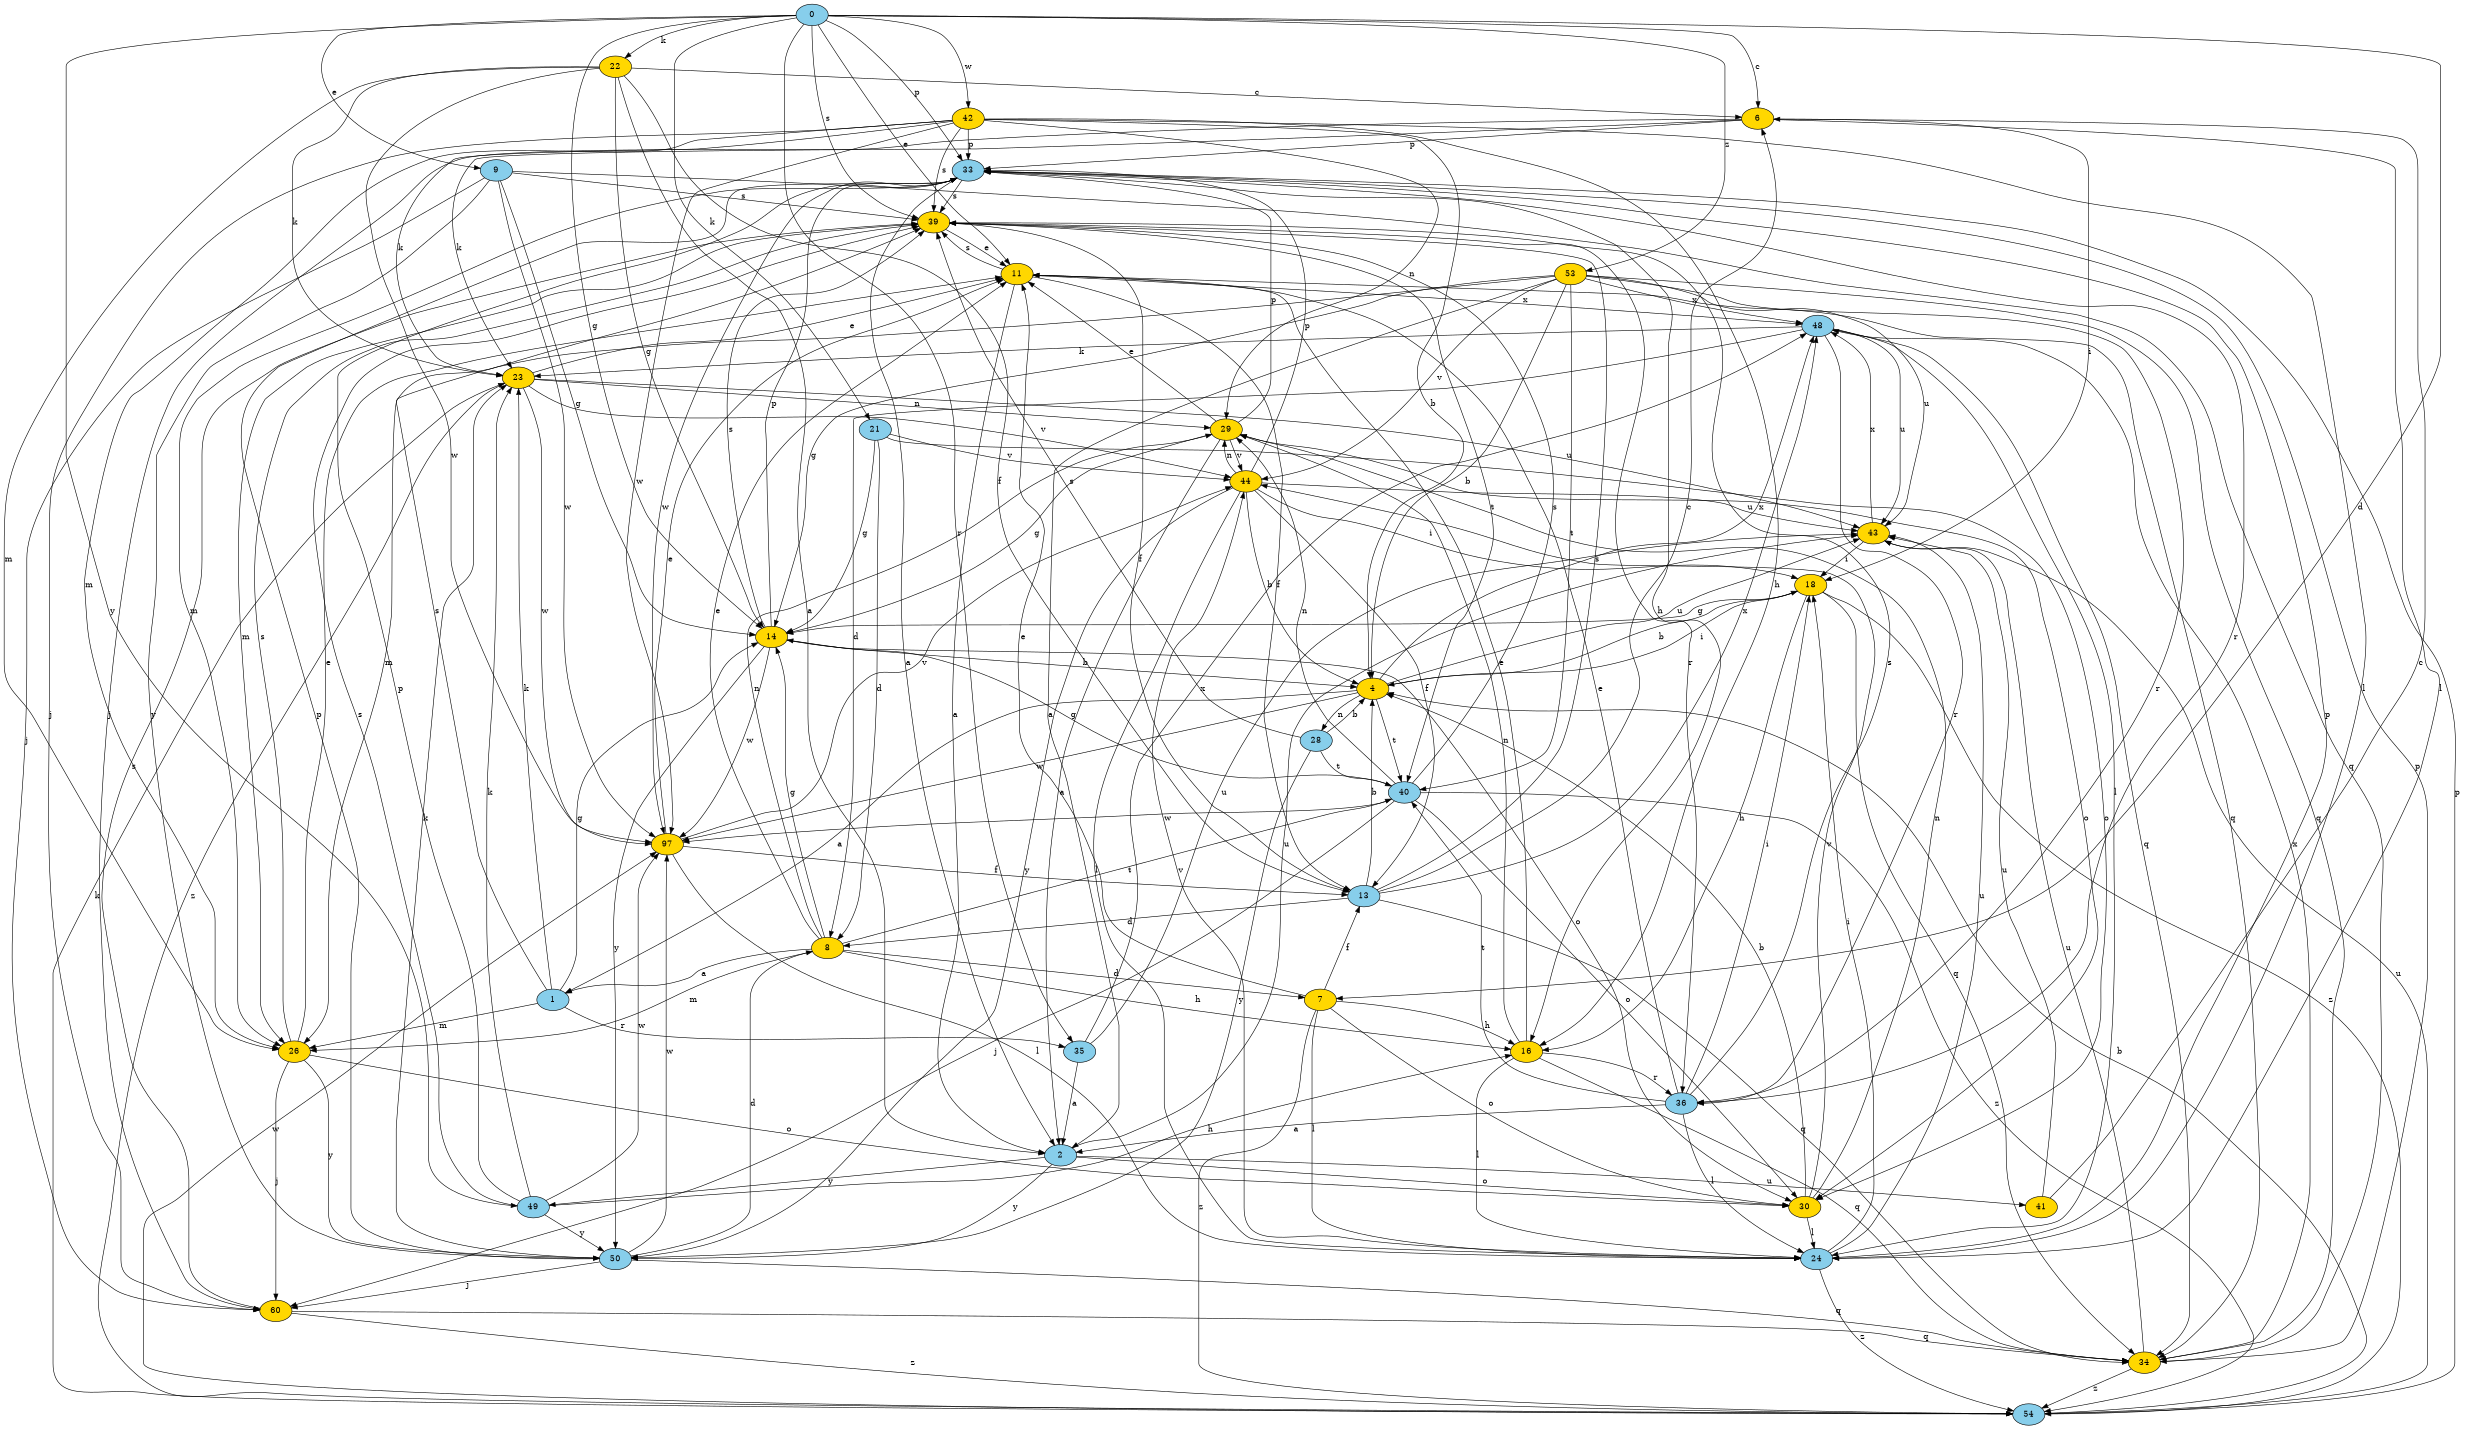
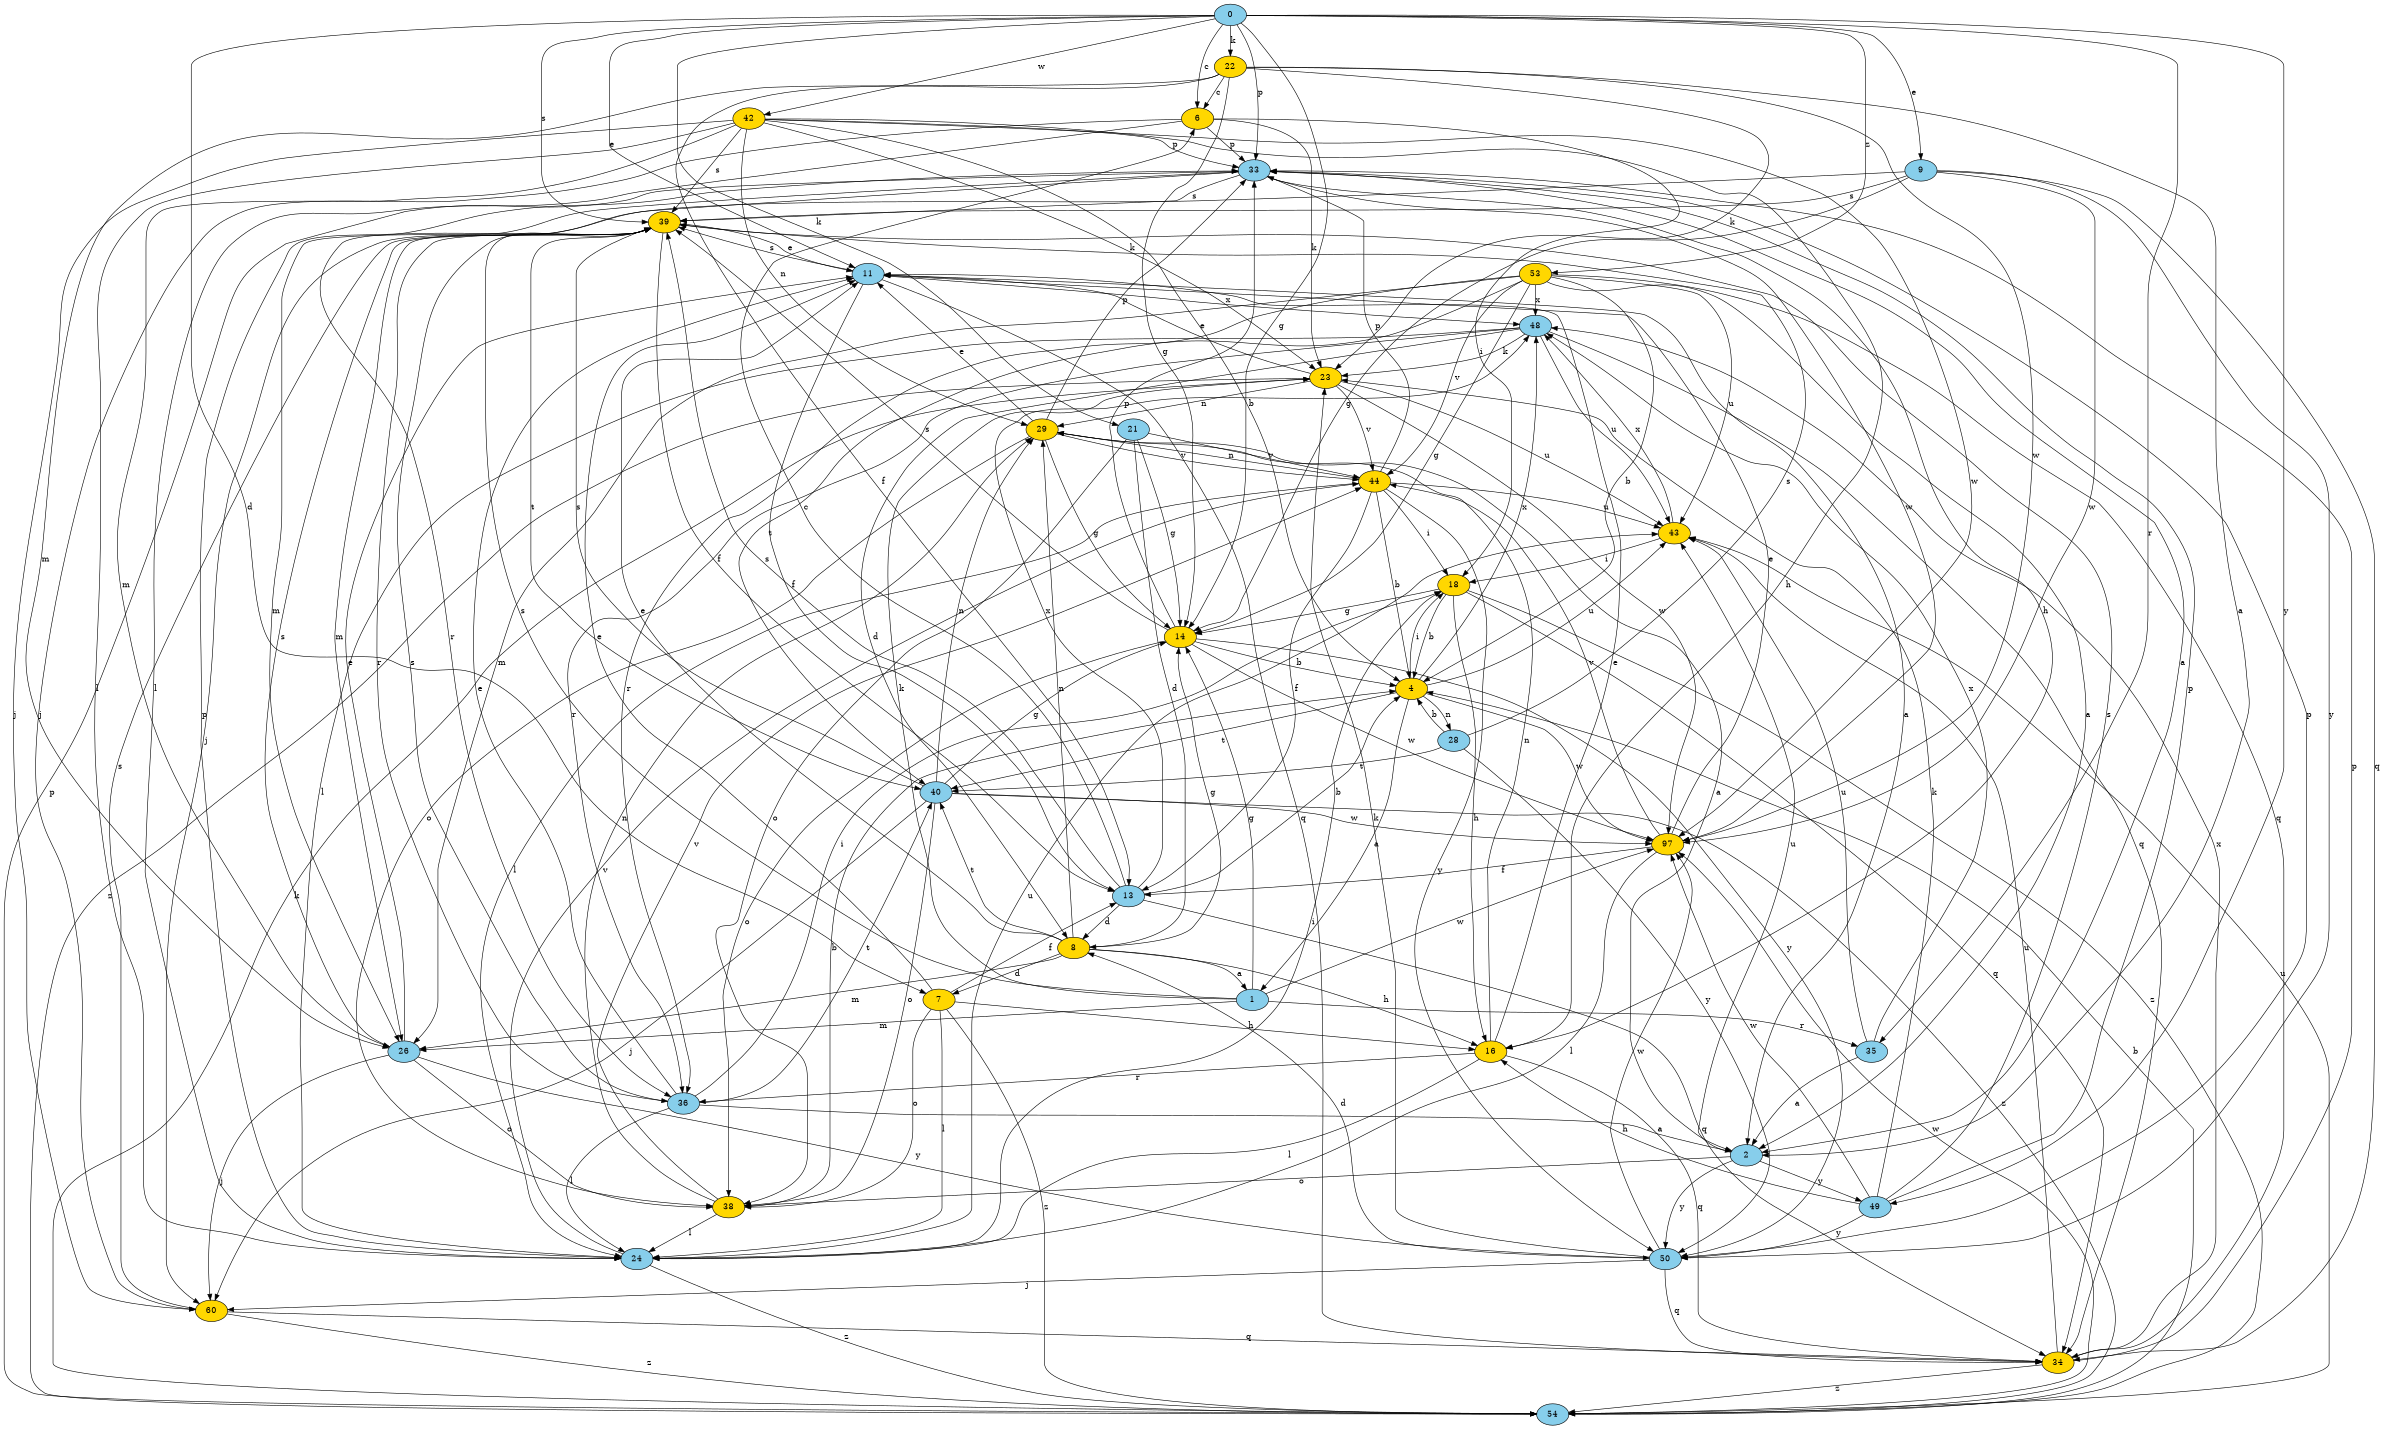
node "11": fillcolor gold -> skyblue
edge "1" -> "97": added, label "w"
node "26": fillcolor gold -> skyblue
node "30": label "30" -> "38"
node "41": removed
